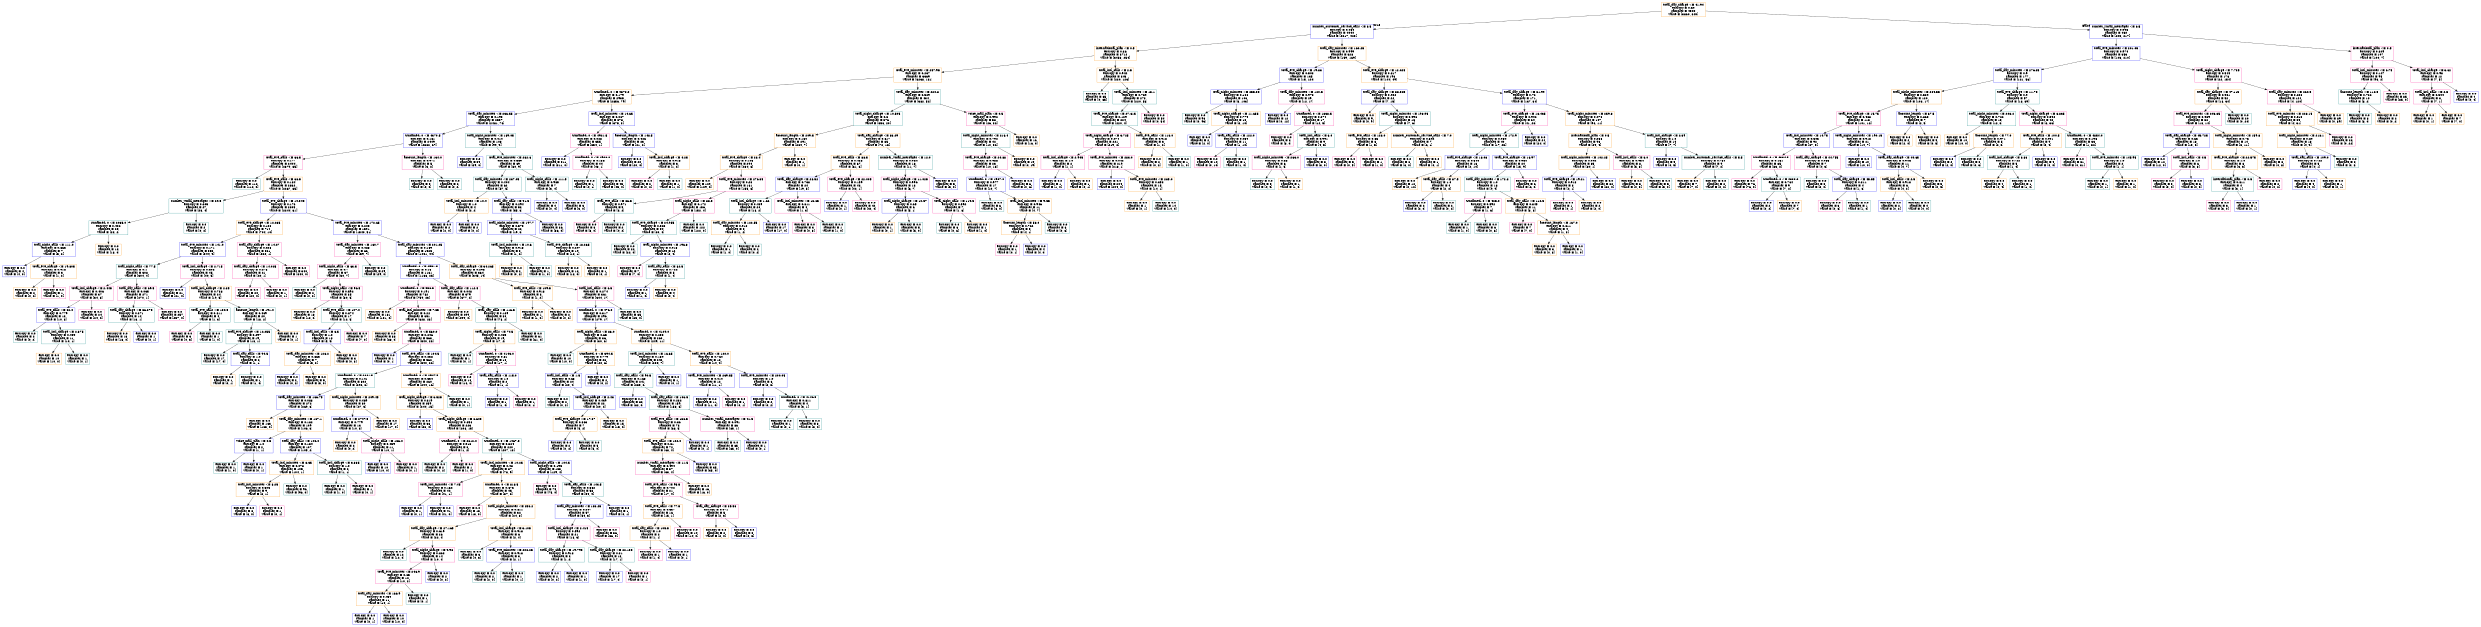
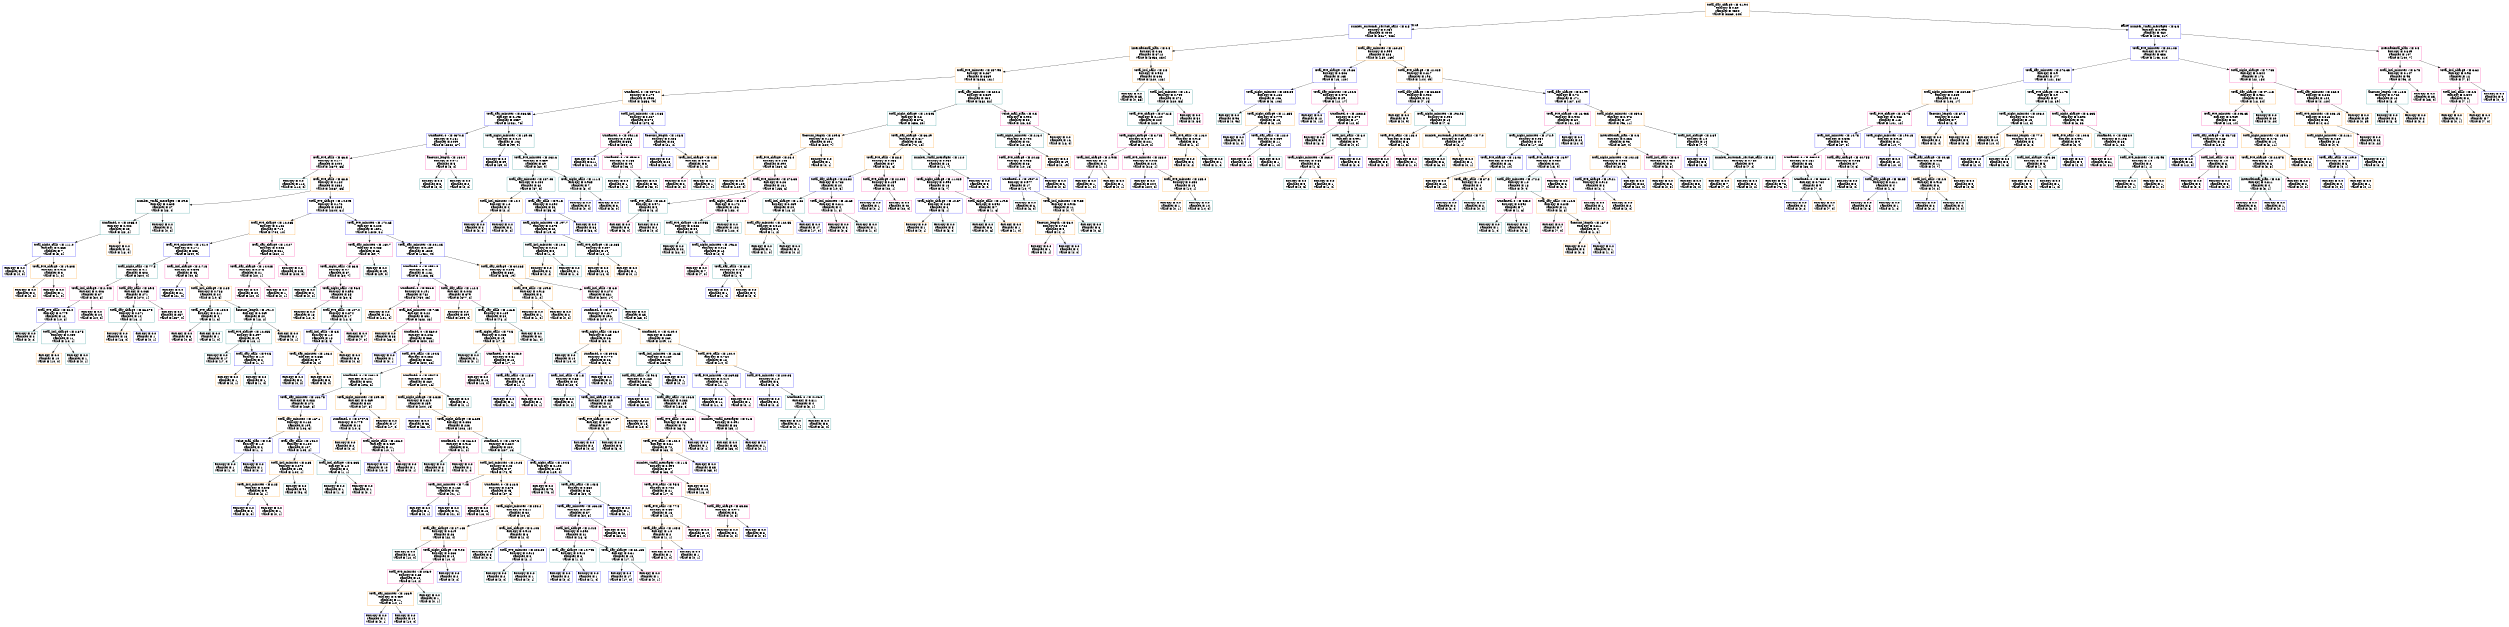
node "entropy = 0.0 samples = 163 value = [163, 0]": removed
